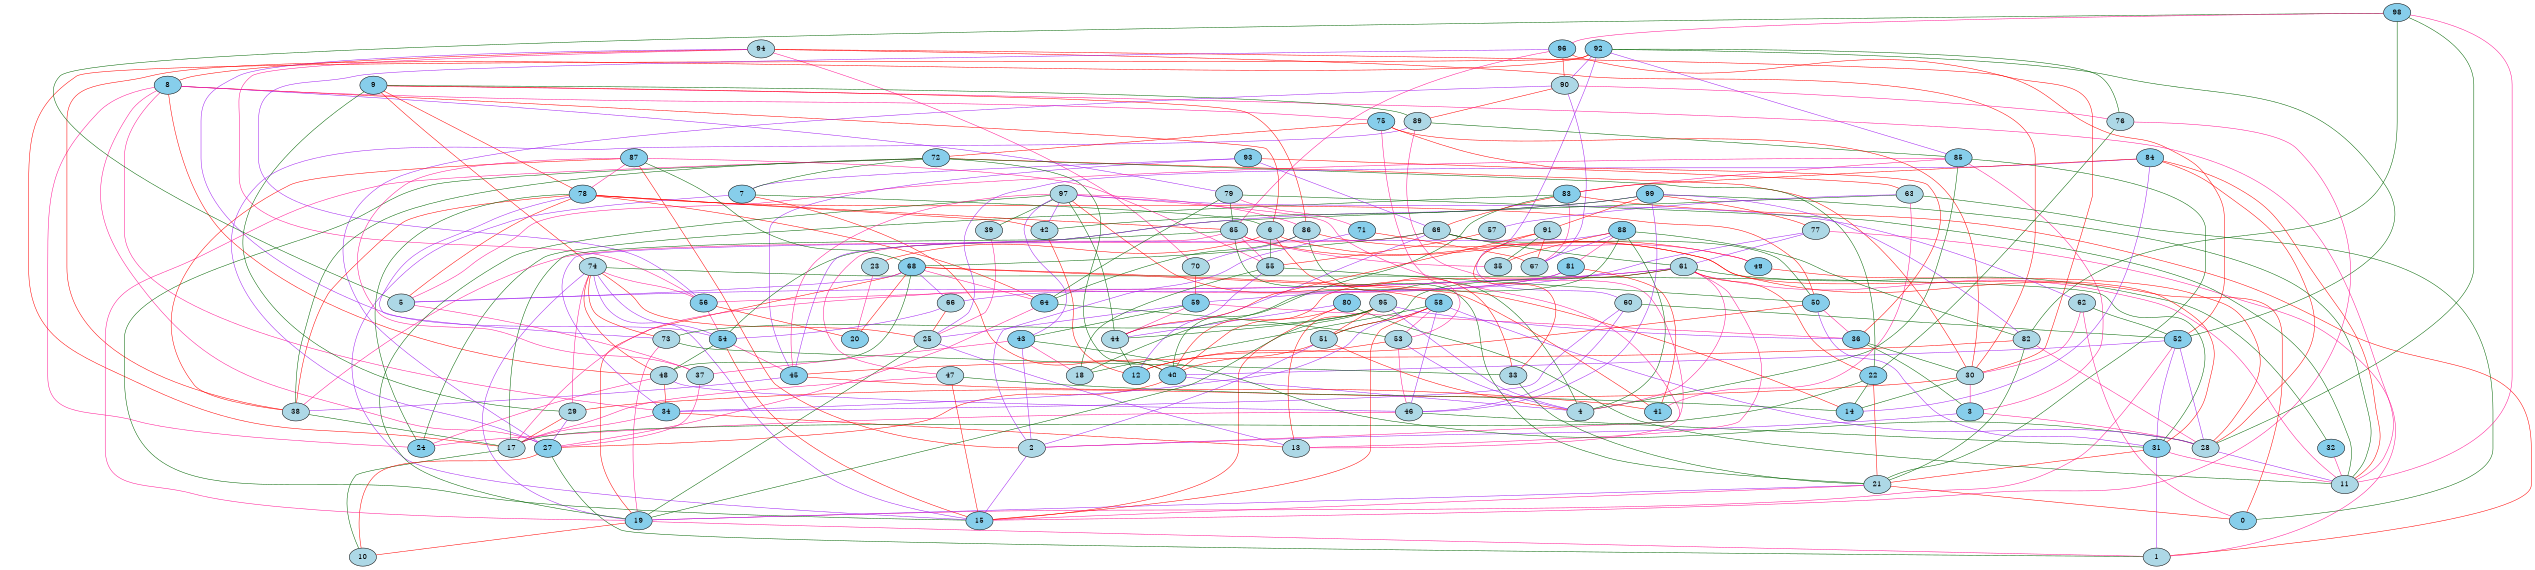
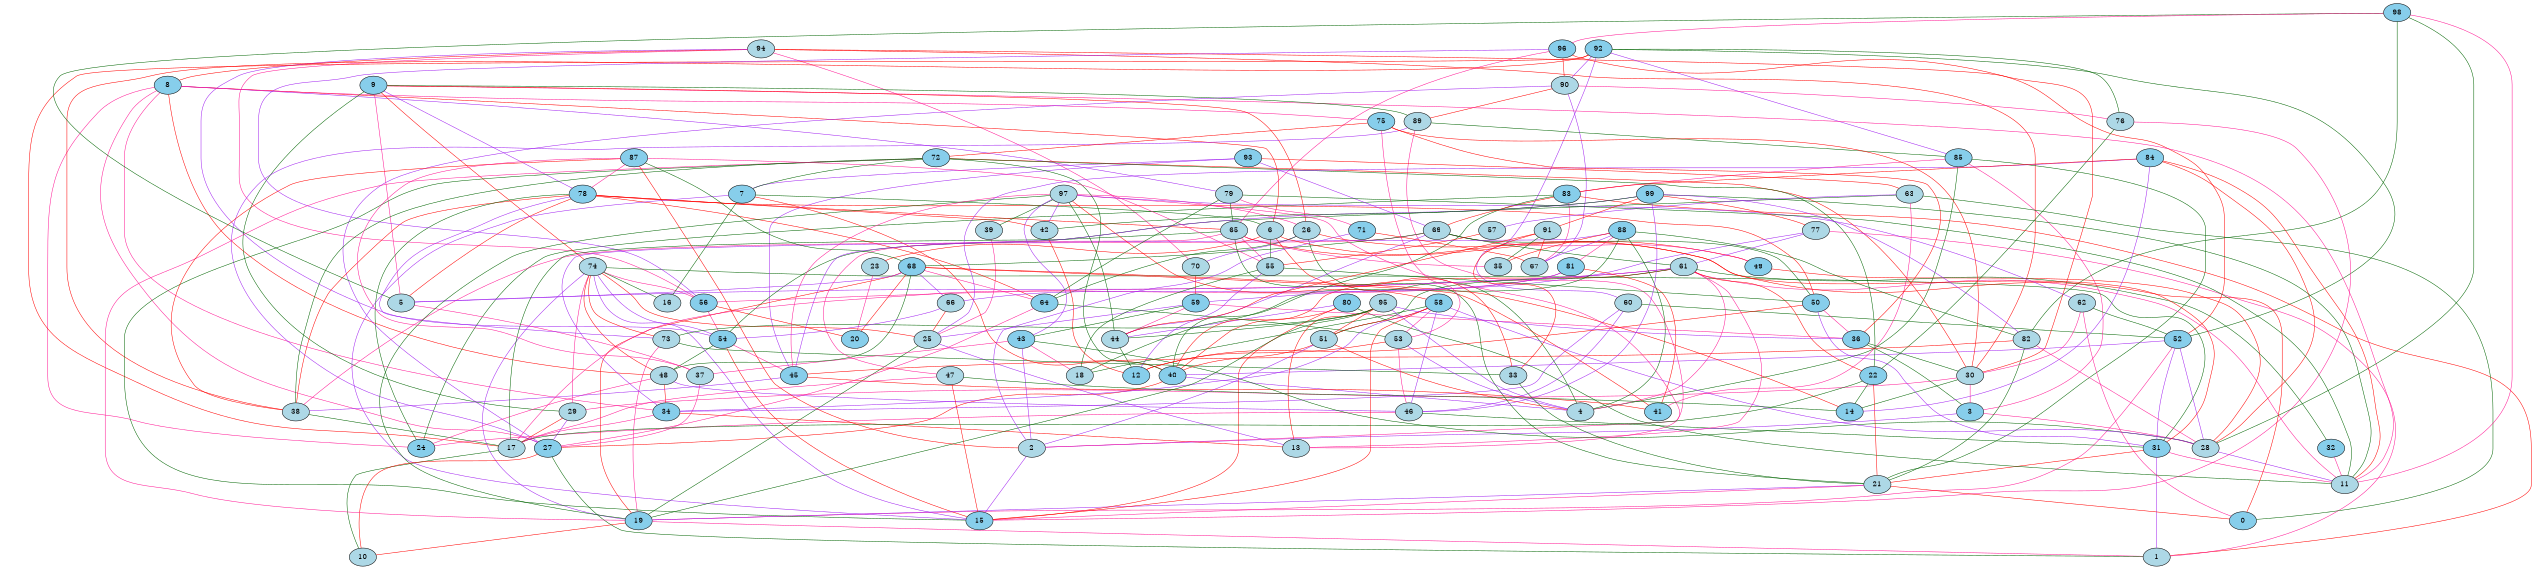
edge "9" -- "78": color red -> purple
edge "85" -- "5": now "9" -- "5"
node "86": label "86" -> "26"
node "16": added
edge "30" -- "29": color red -> deeppink
